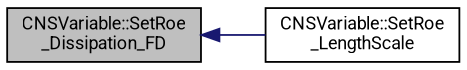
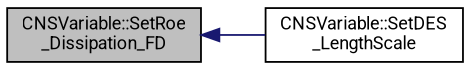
node "CNSVariable::SetRoe _LengthScale": label "CNSVariable::SetRoe _LengthScale" -> "CNSVariable::SetDES _LengthScale"
